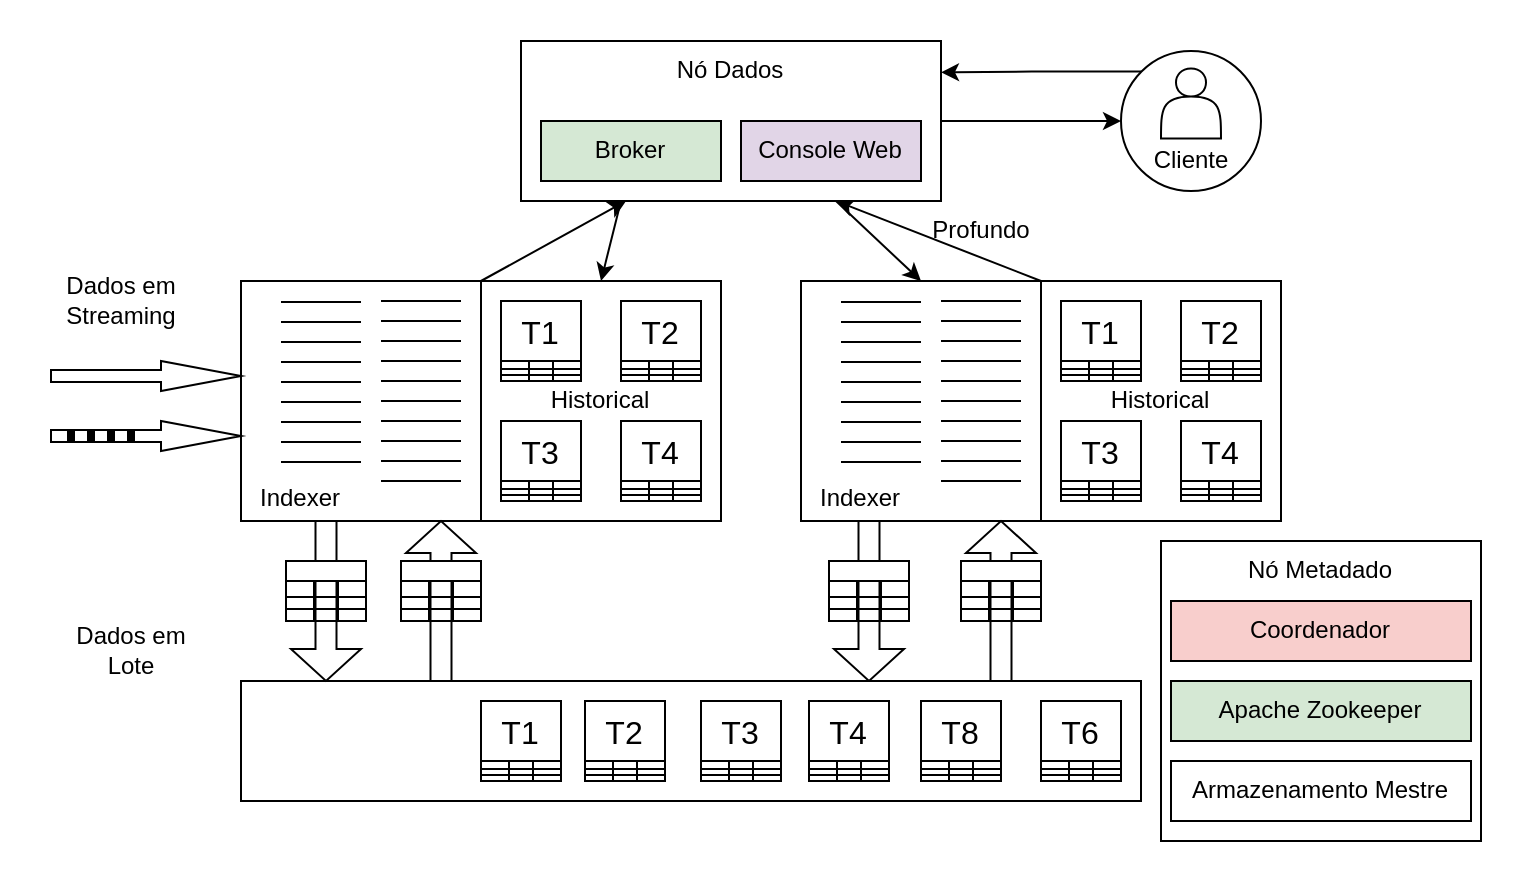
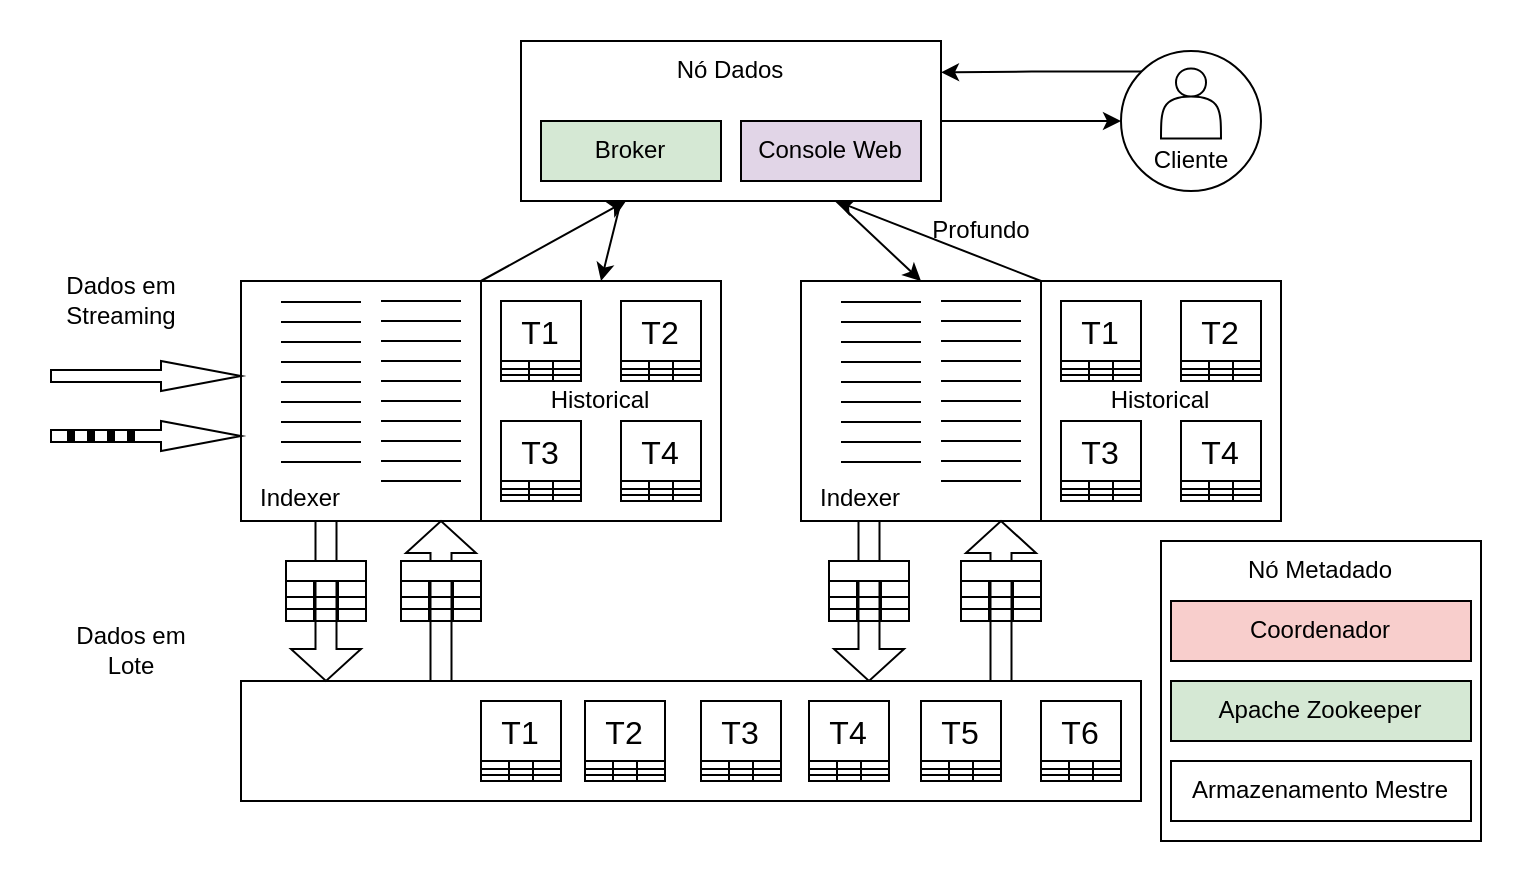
node "T8": label "T8" -> "T5"
